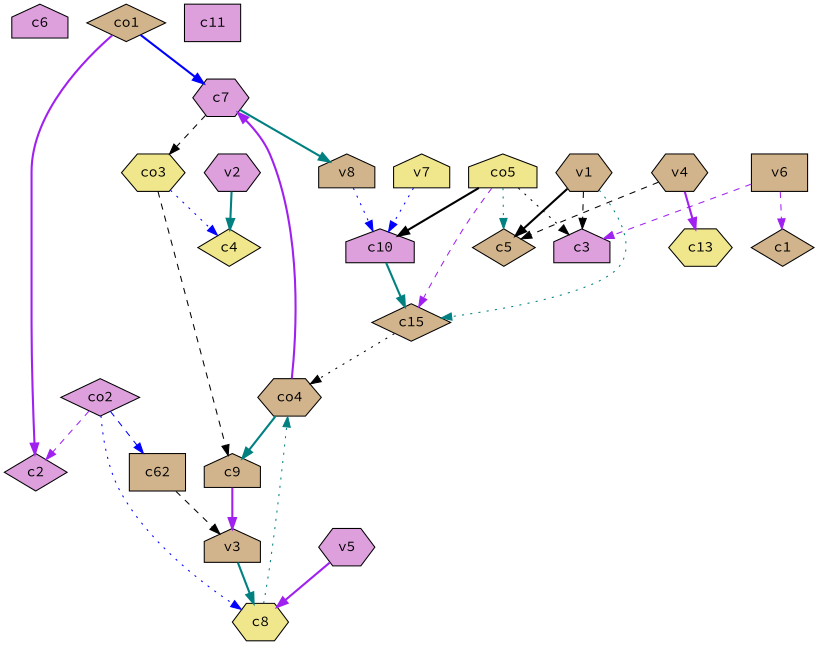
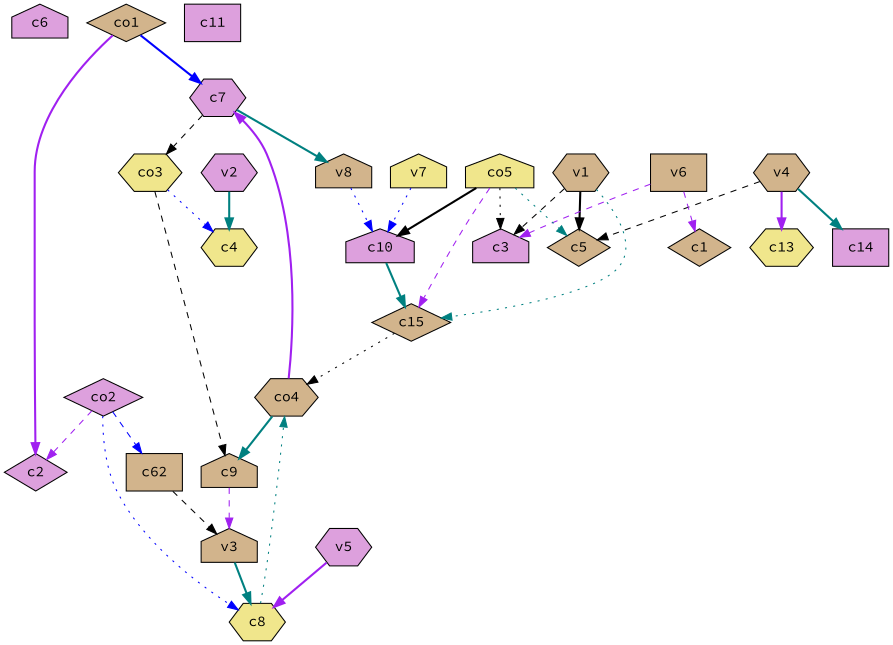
node "c4": shape diamond -> hexagon
node "c14": added
edge "c9" -> "v3": style bold -> dashed
